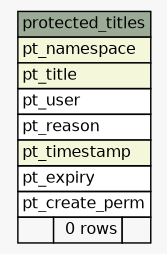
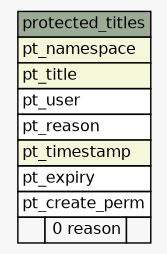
node "protected_titles": text "0 rows" -> "0 reason"
